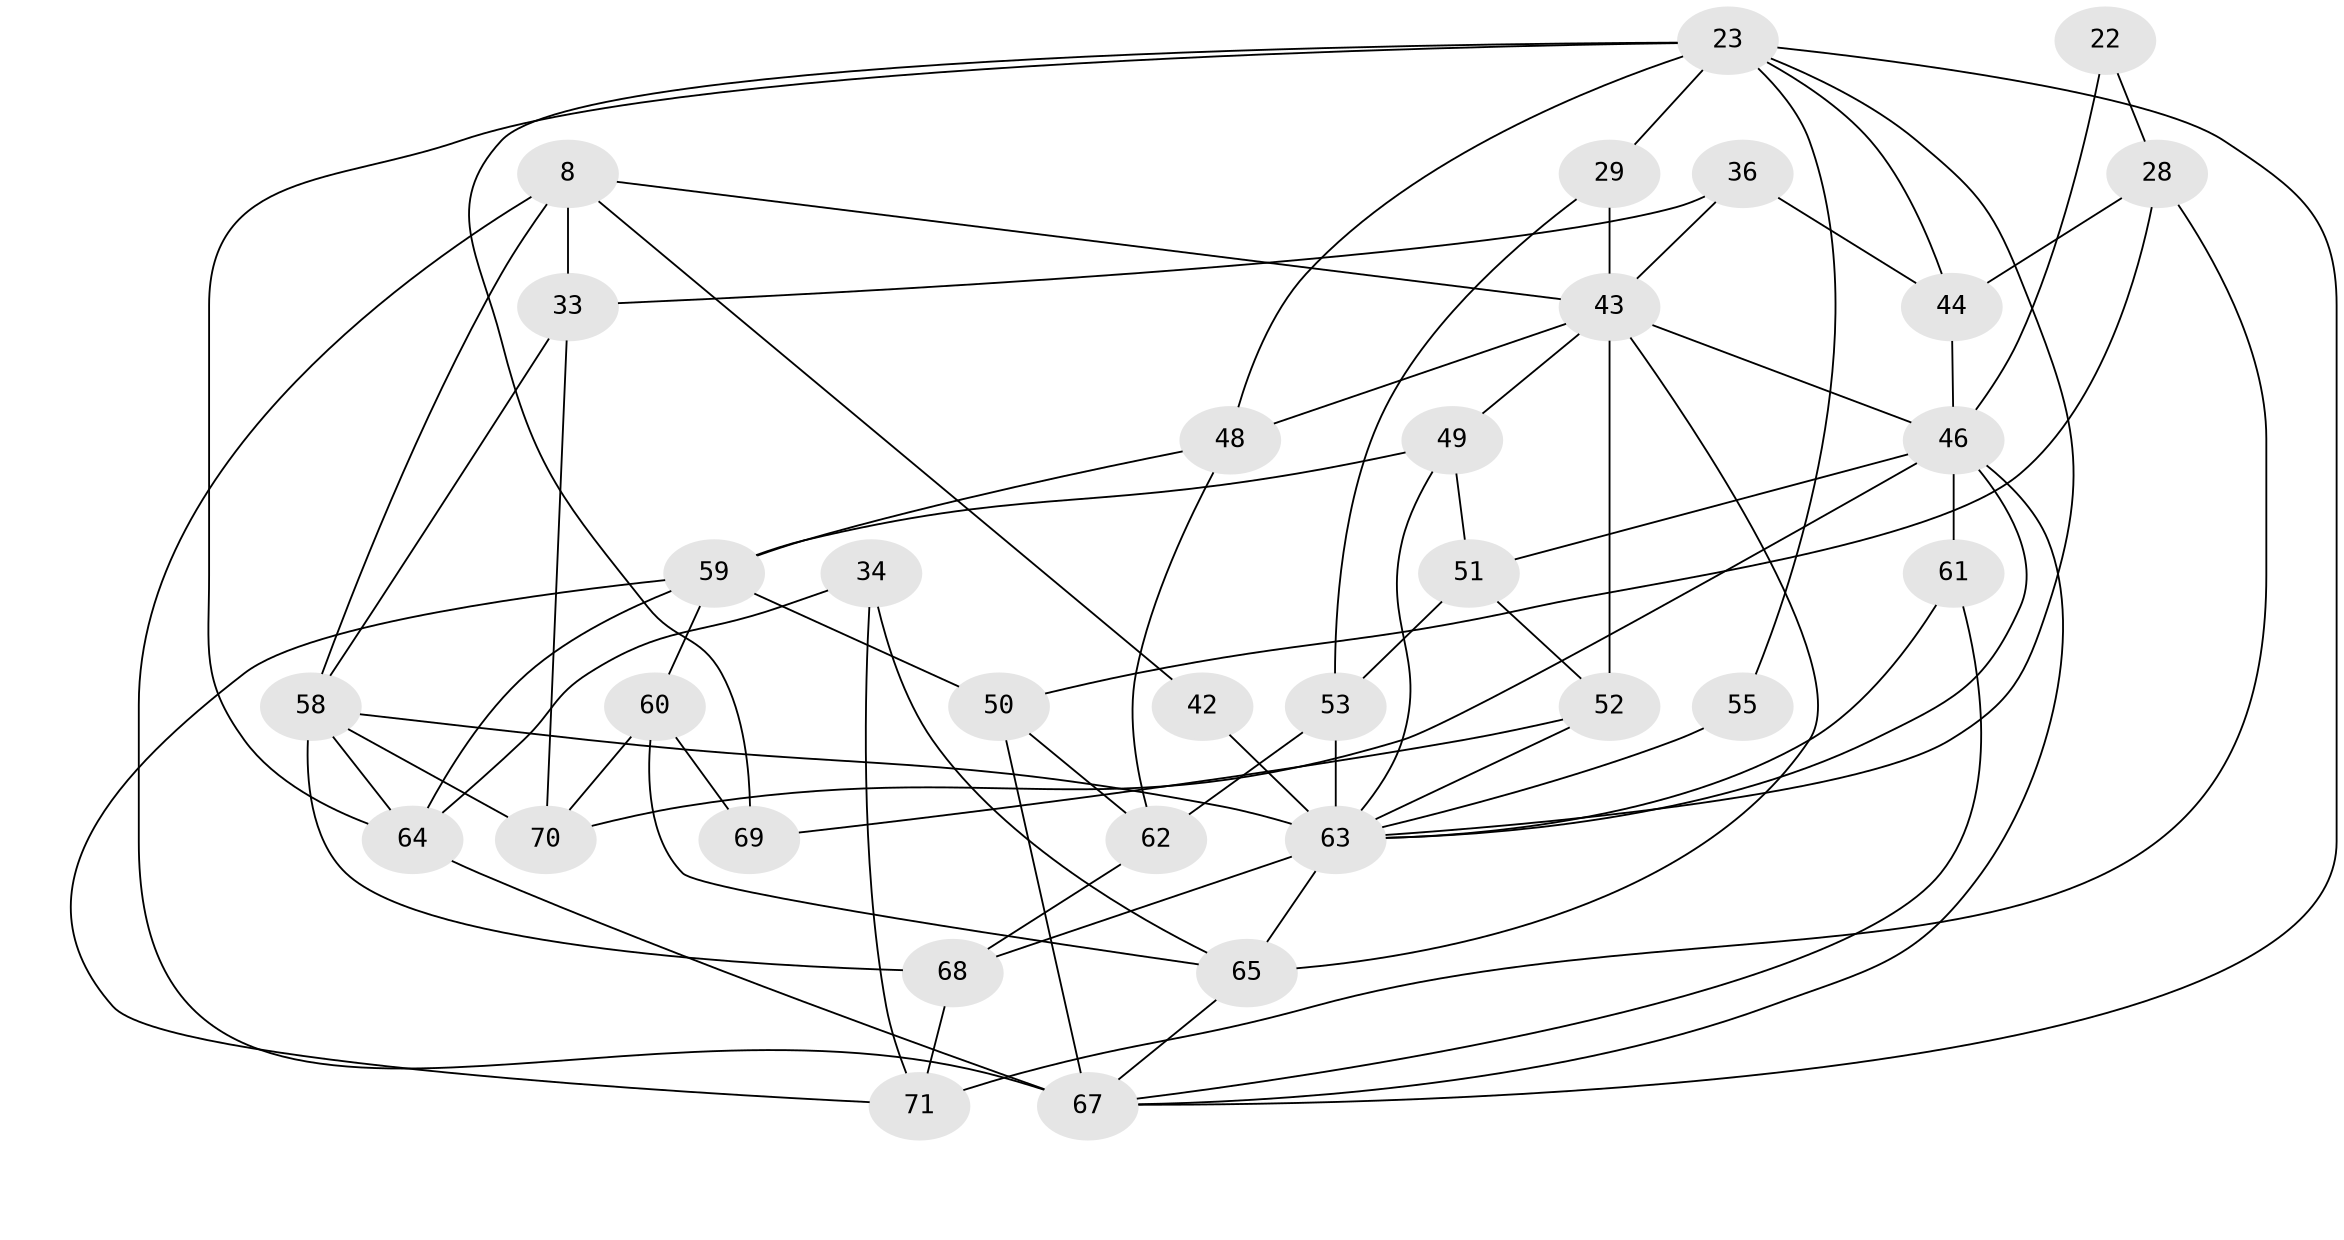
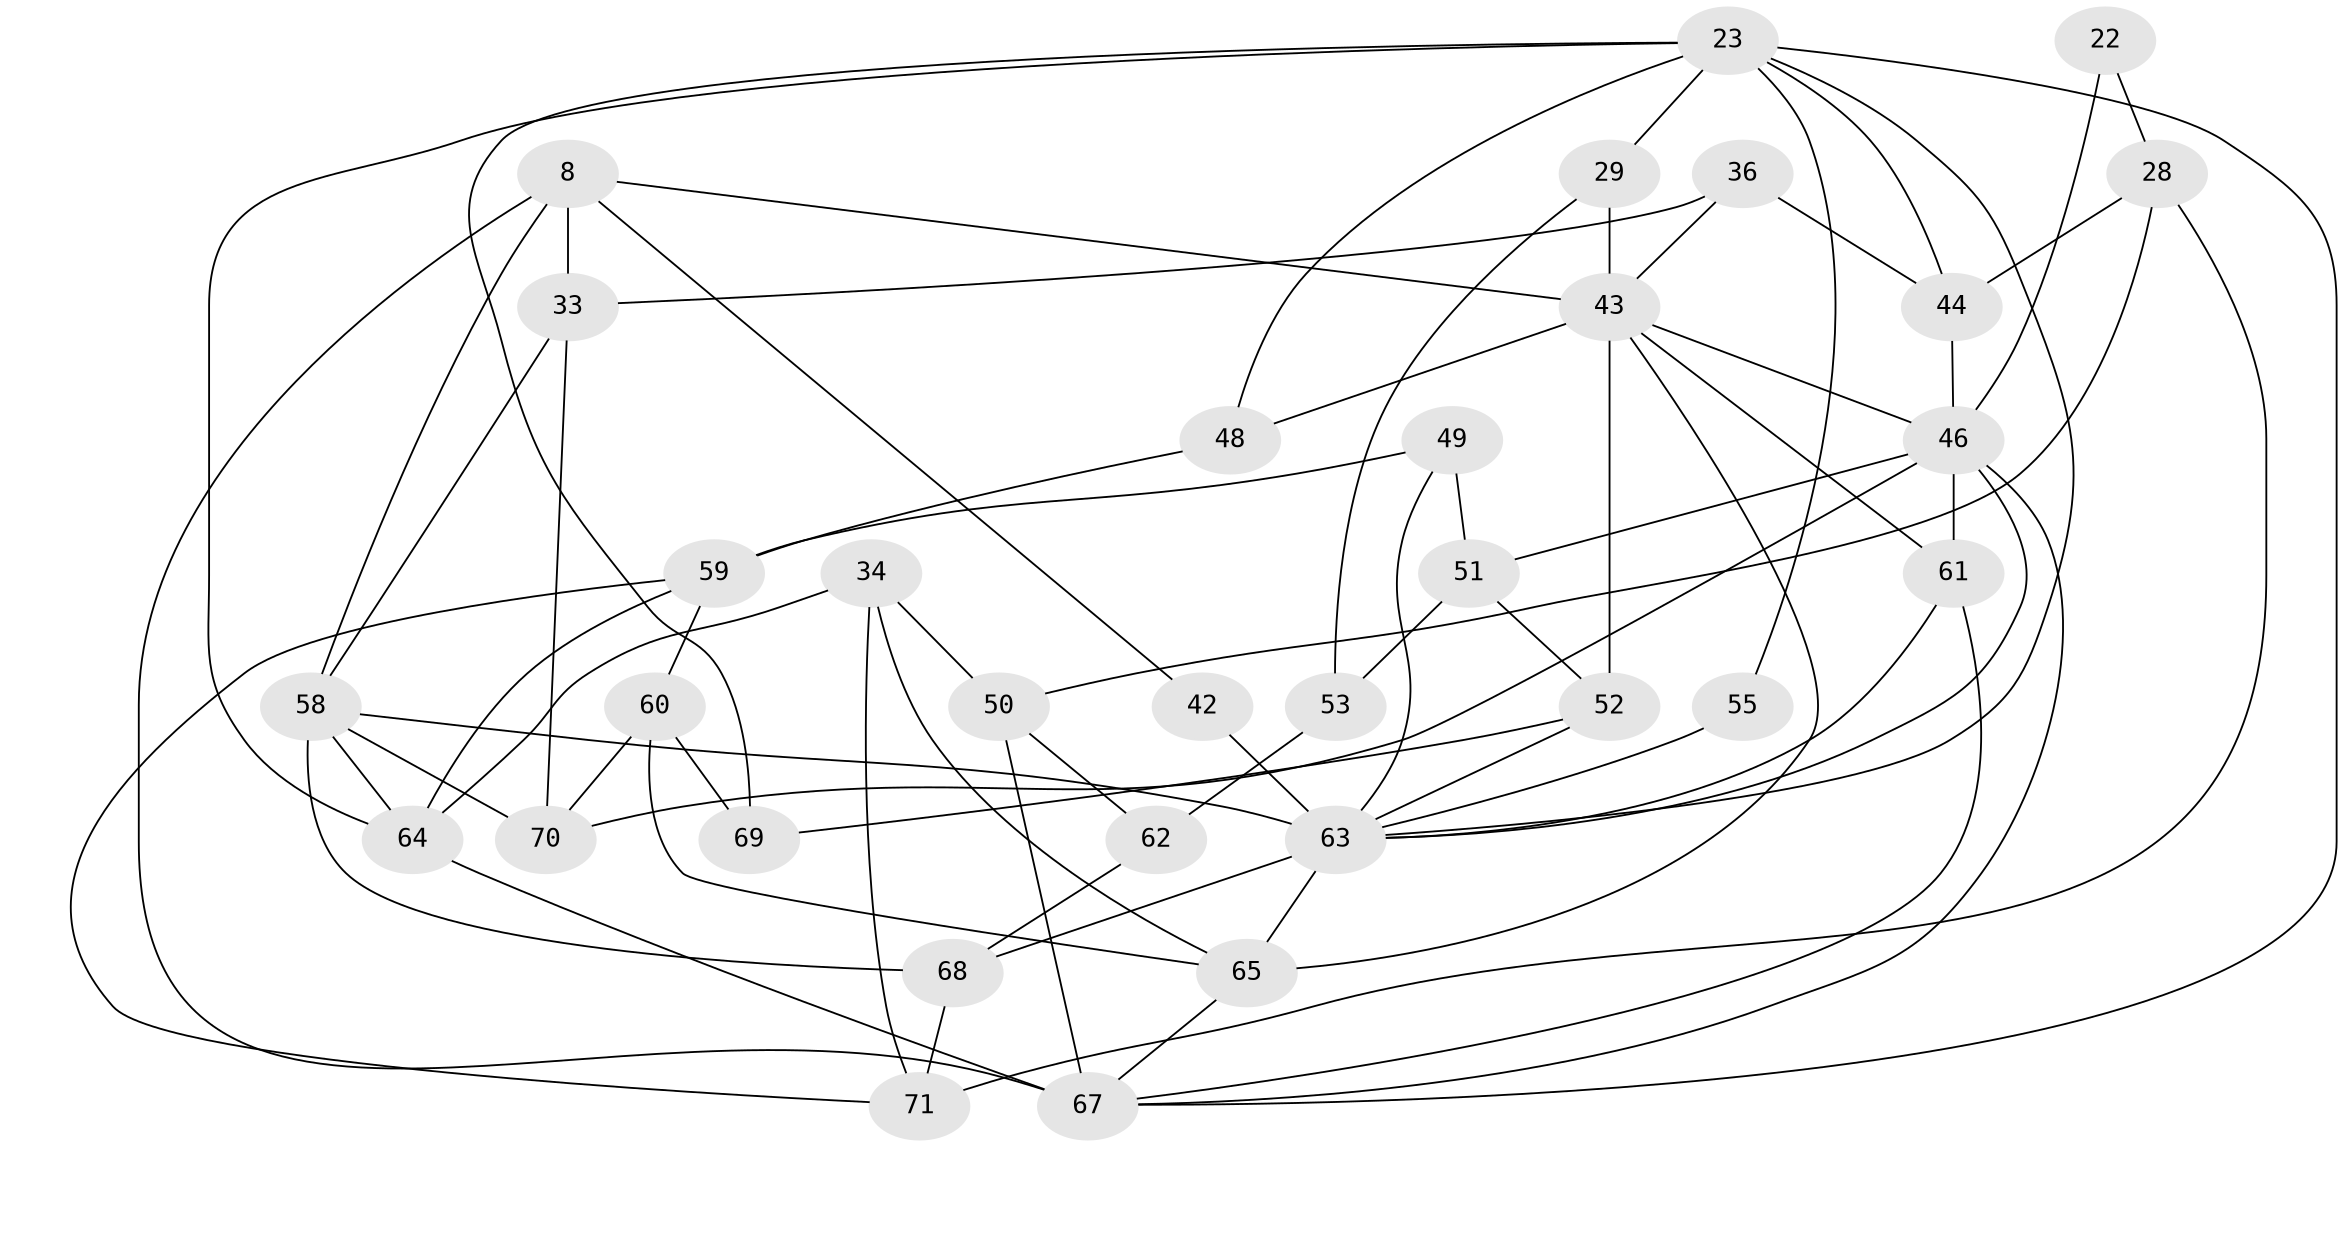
edge "43" -- "49": now "43" -- "61"
edge "48" -- "62": removed
edge "59" -- "50": now "34" -- "50"
edge "53" -- "63": removed
